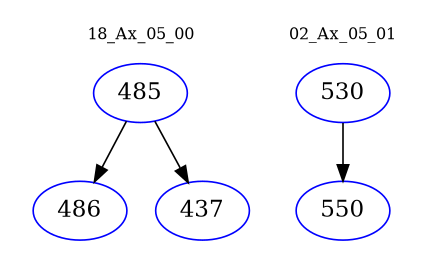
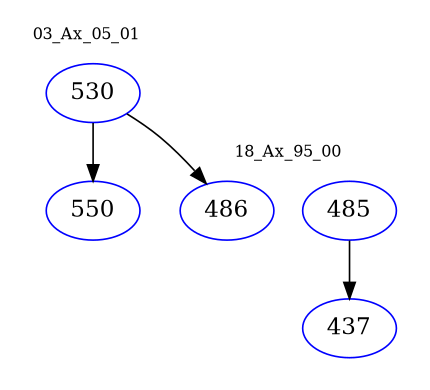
cluster "18_Ax_05_00": label "18_Ax_05_00" -> "18_Ax_95_00"
cluster "02_Ax_05_01": label "02_Ax_05_01" -> "03_Ax_05_01"
edge "485" -> "486": now "530" -> "486"
